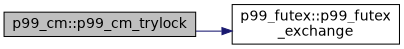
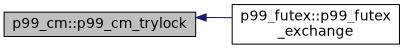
edge "p99_cm::p99_cm_trylock" -> "p99_futex::p99_futex _exchange": reversed
